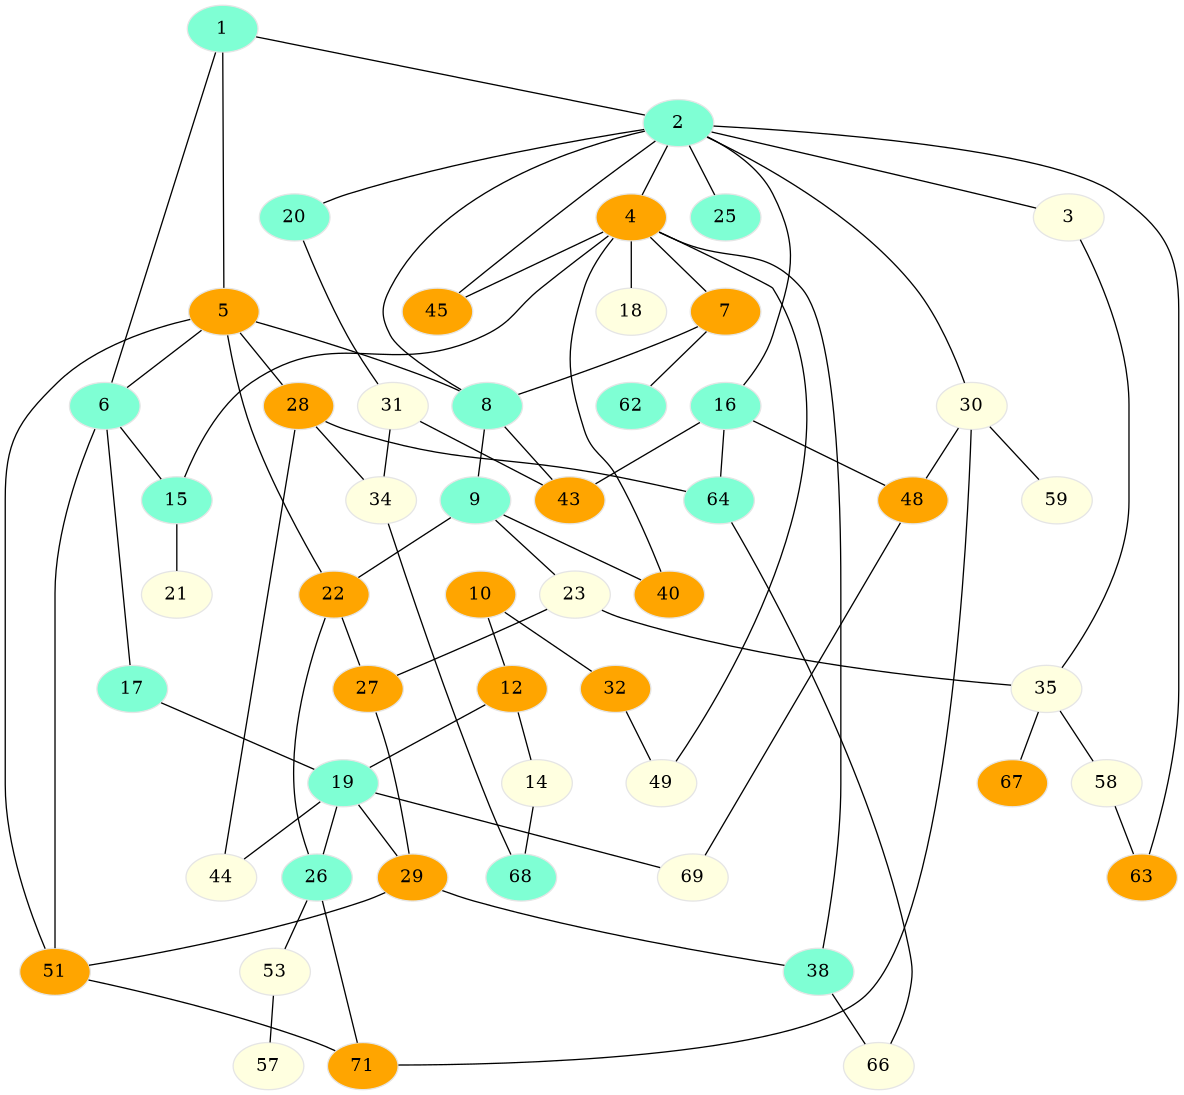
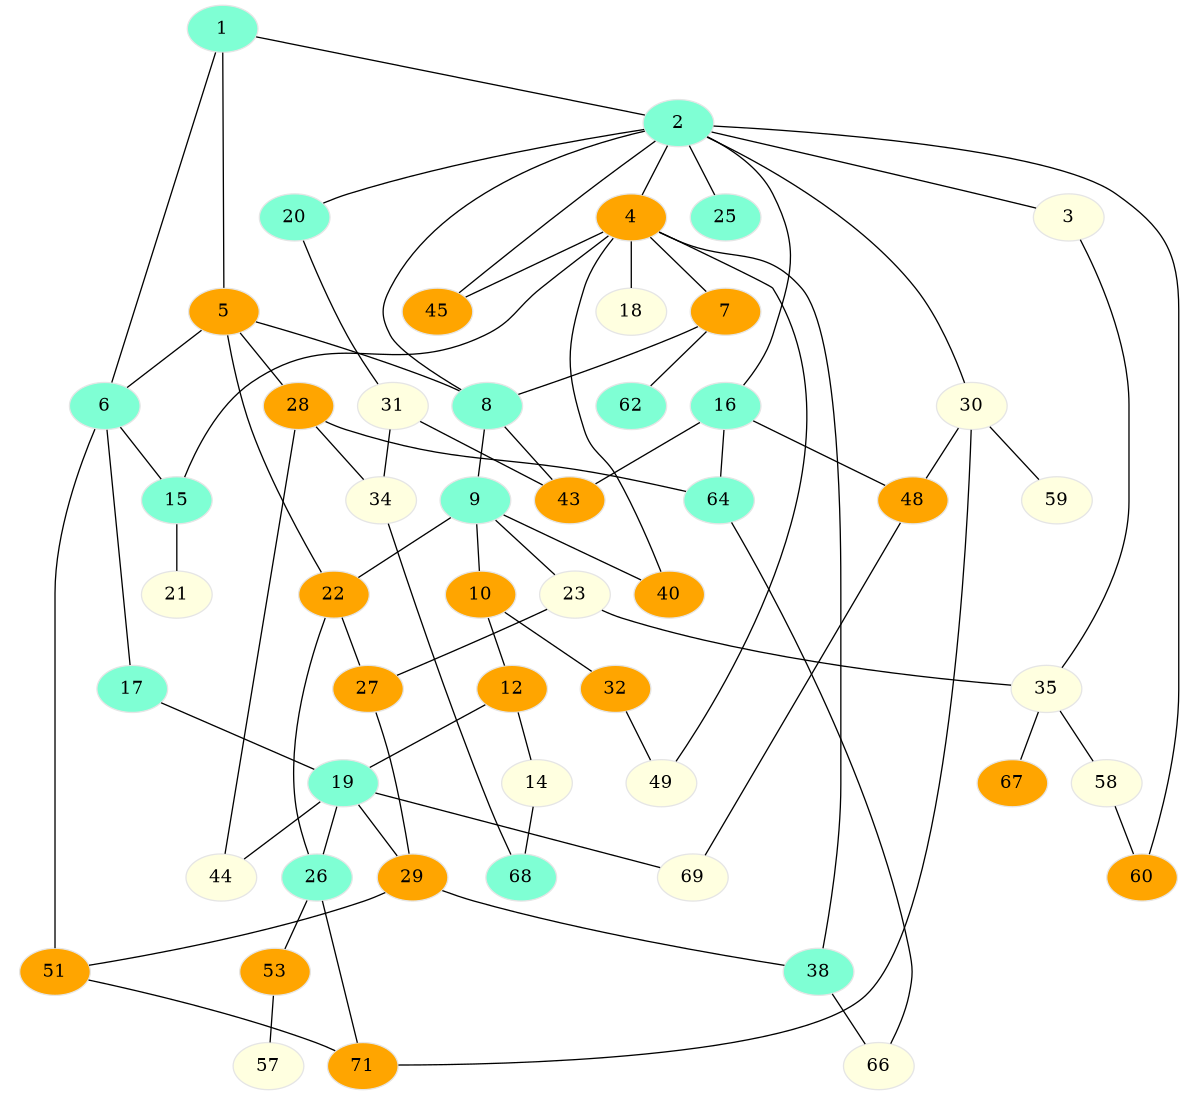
edge "9" -- "10": added
edge "5" -- "51": removed
node "63": label "63" -> "60"
node "53": fillcolor lightyellow -> orange
